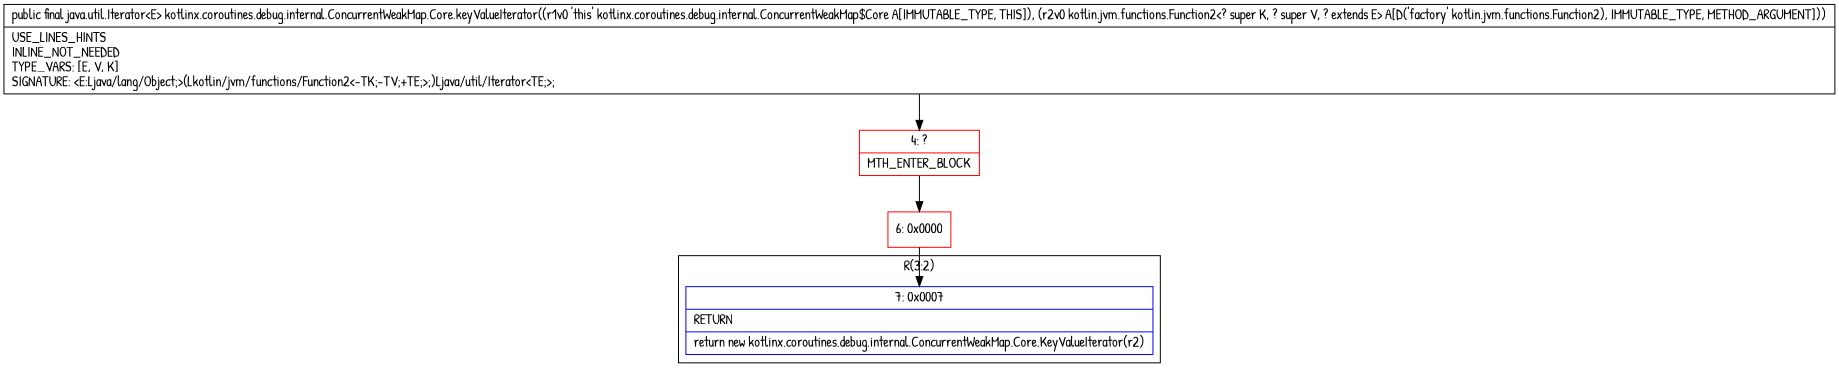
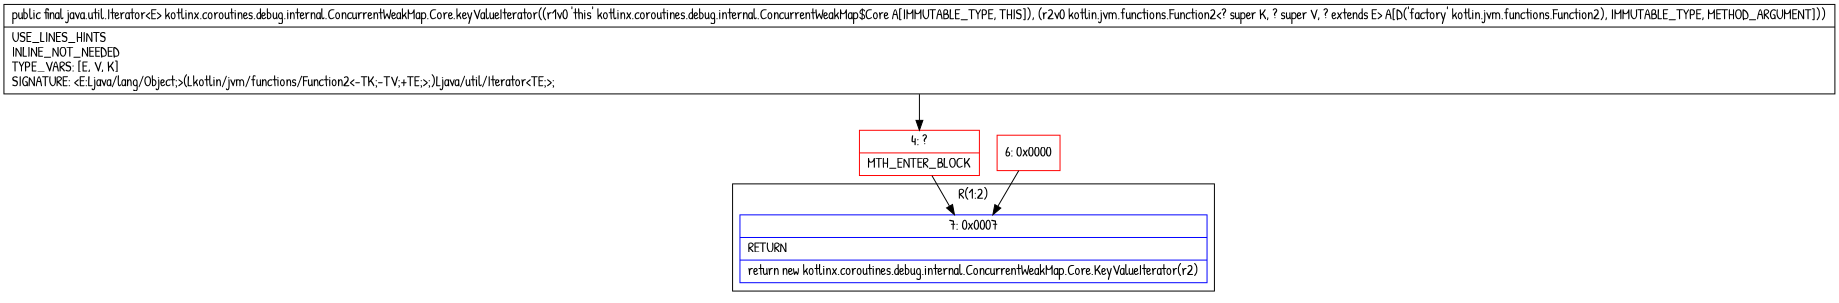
edge "4: ?" -> "6: 0x0000": now "4: ?" -> "7: 0x0007"
cluster "R(3:2)": label "R(3:2)" -> "R(1:2)"
